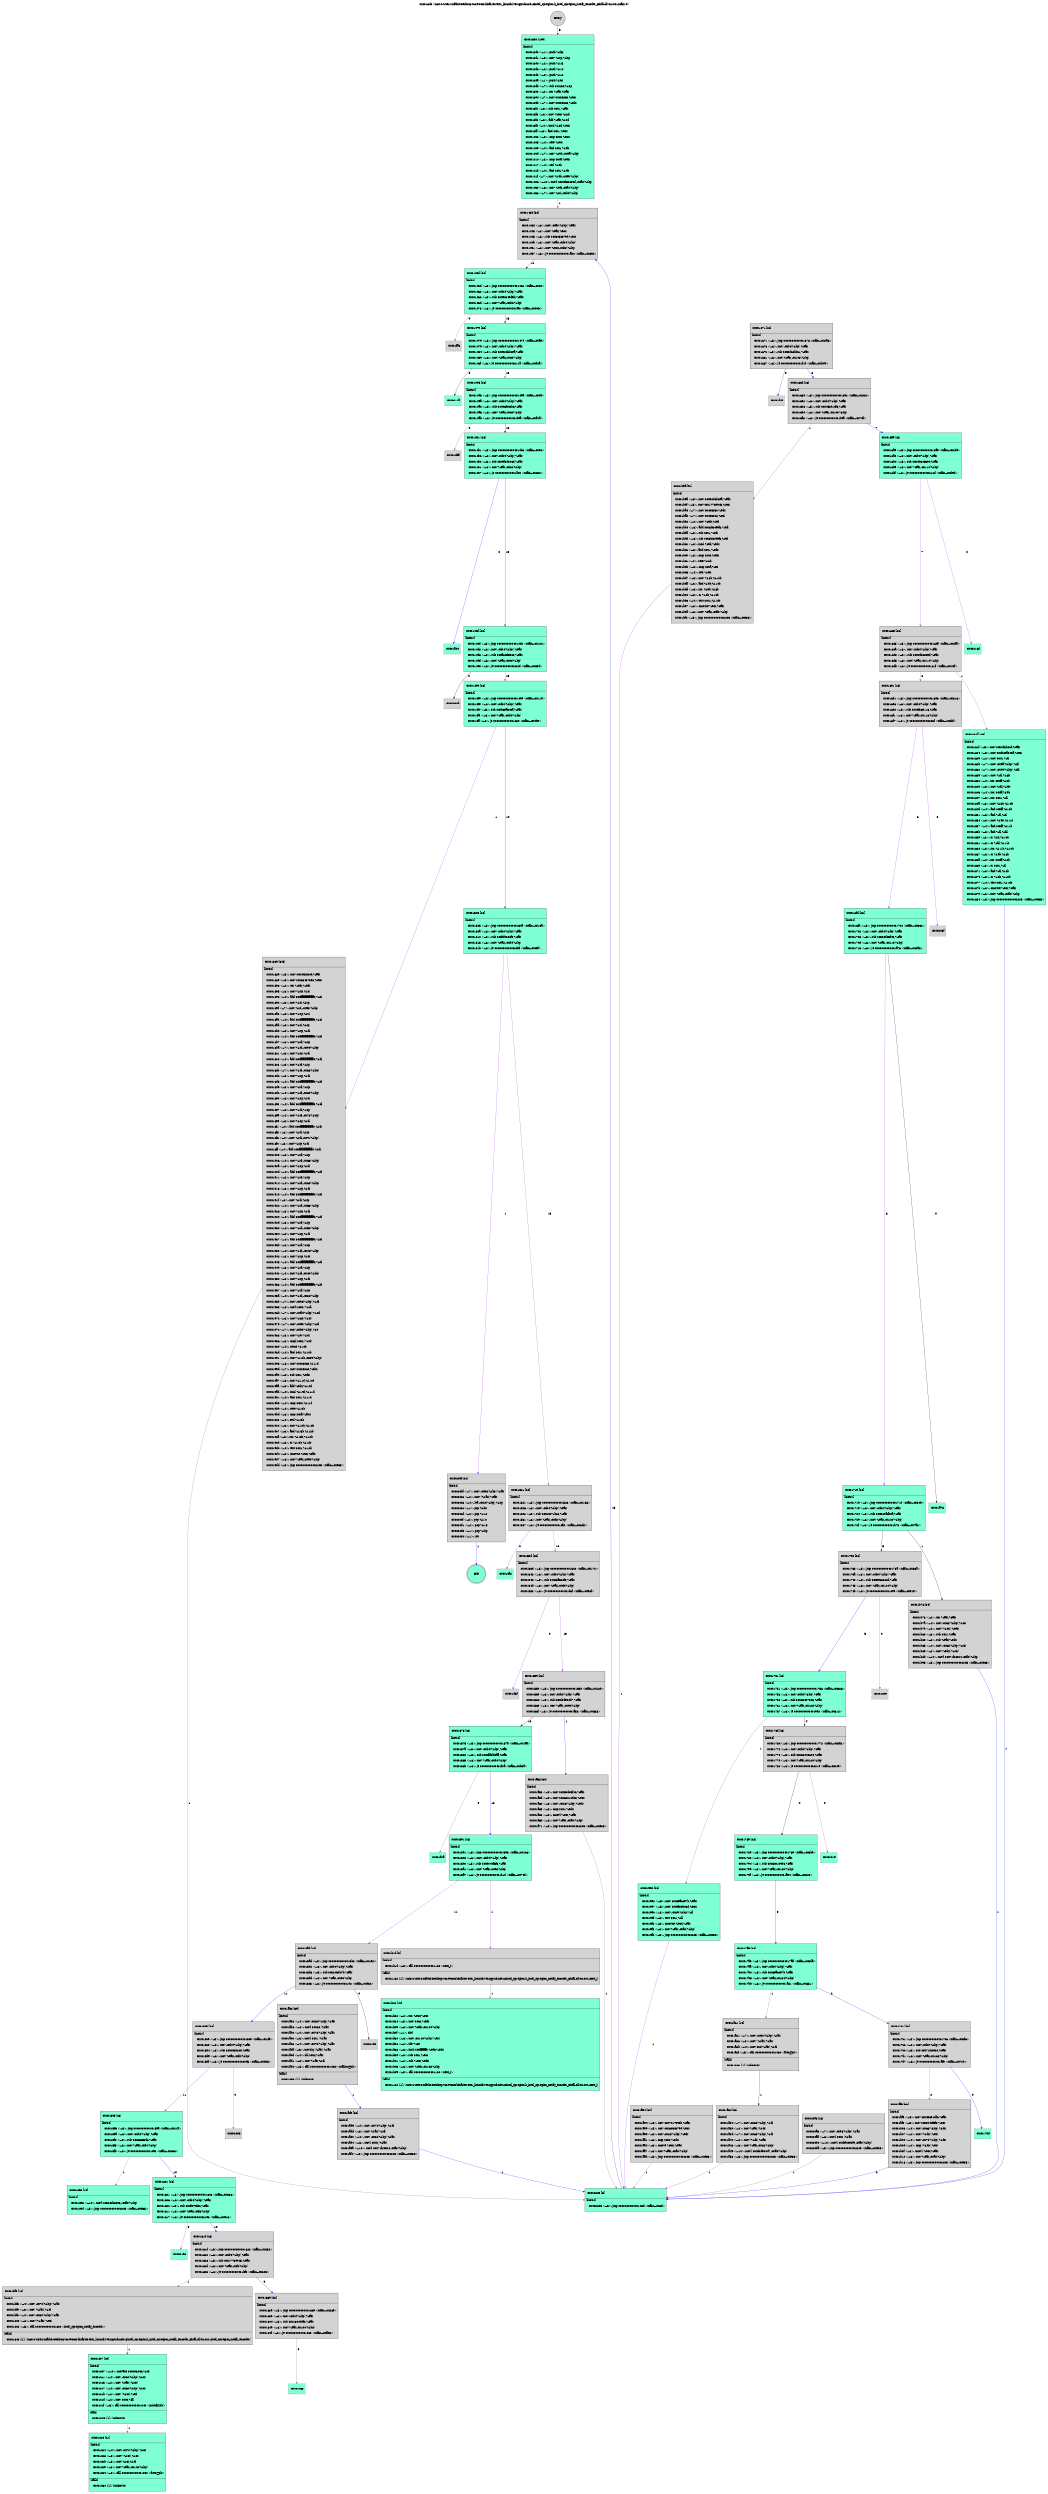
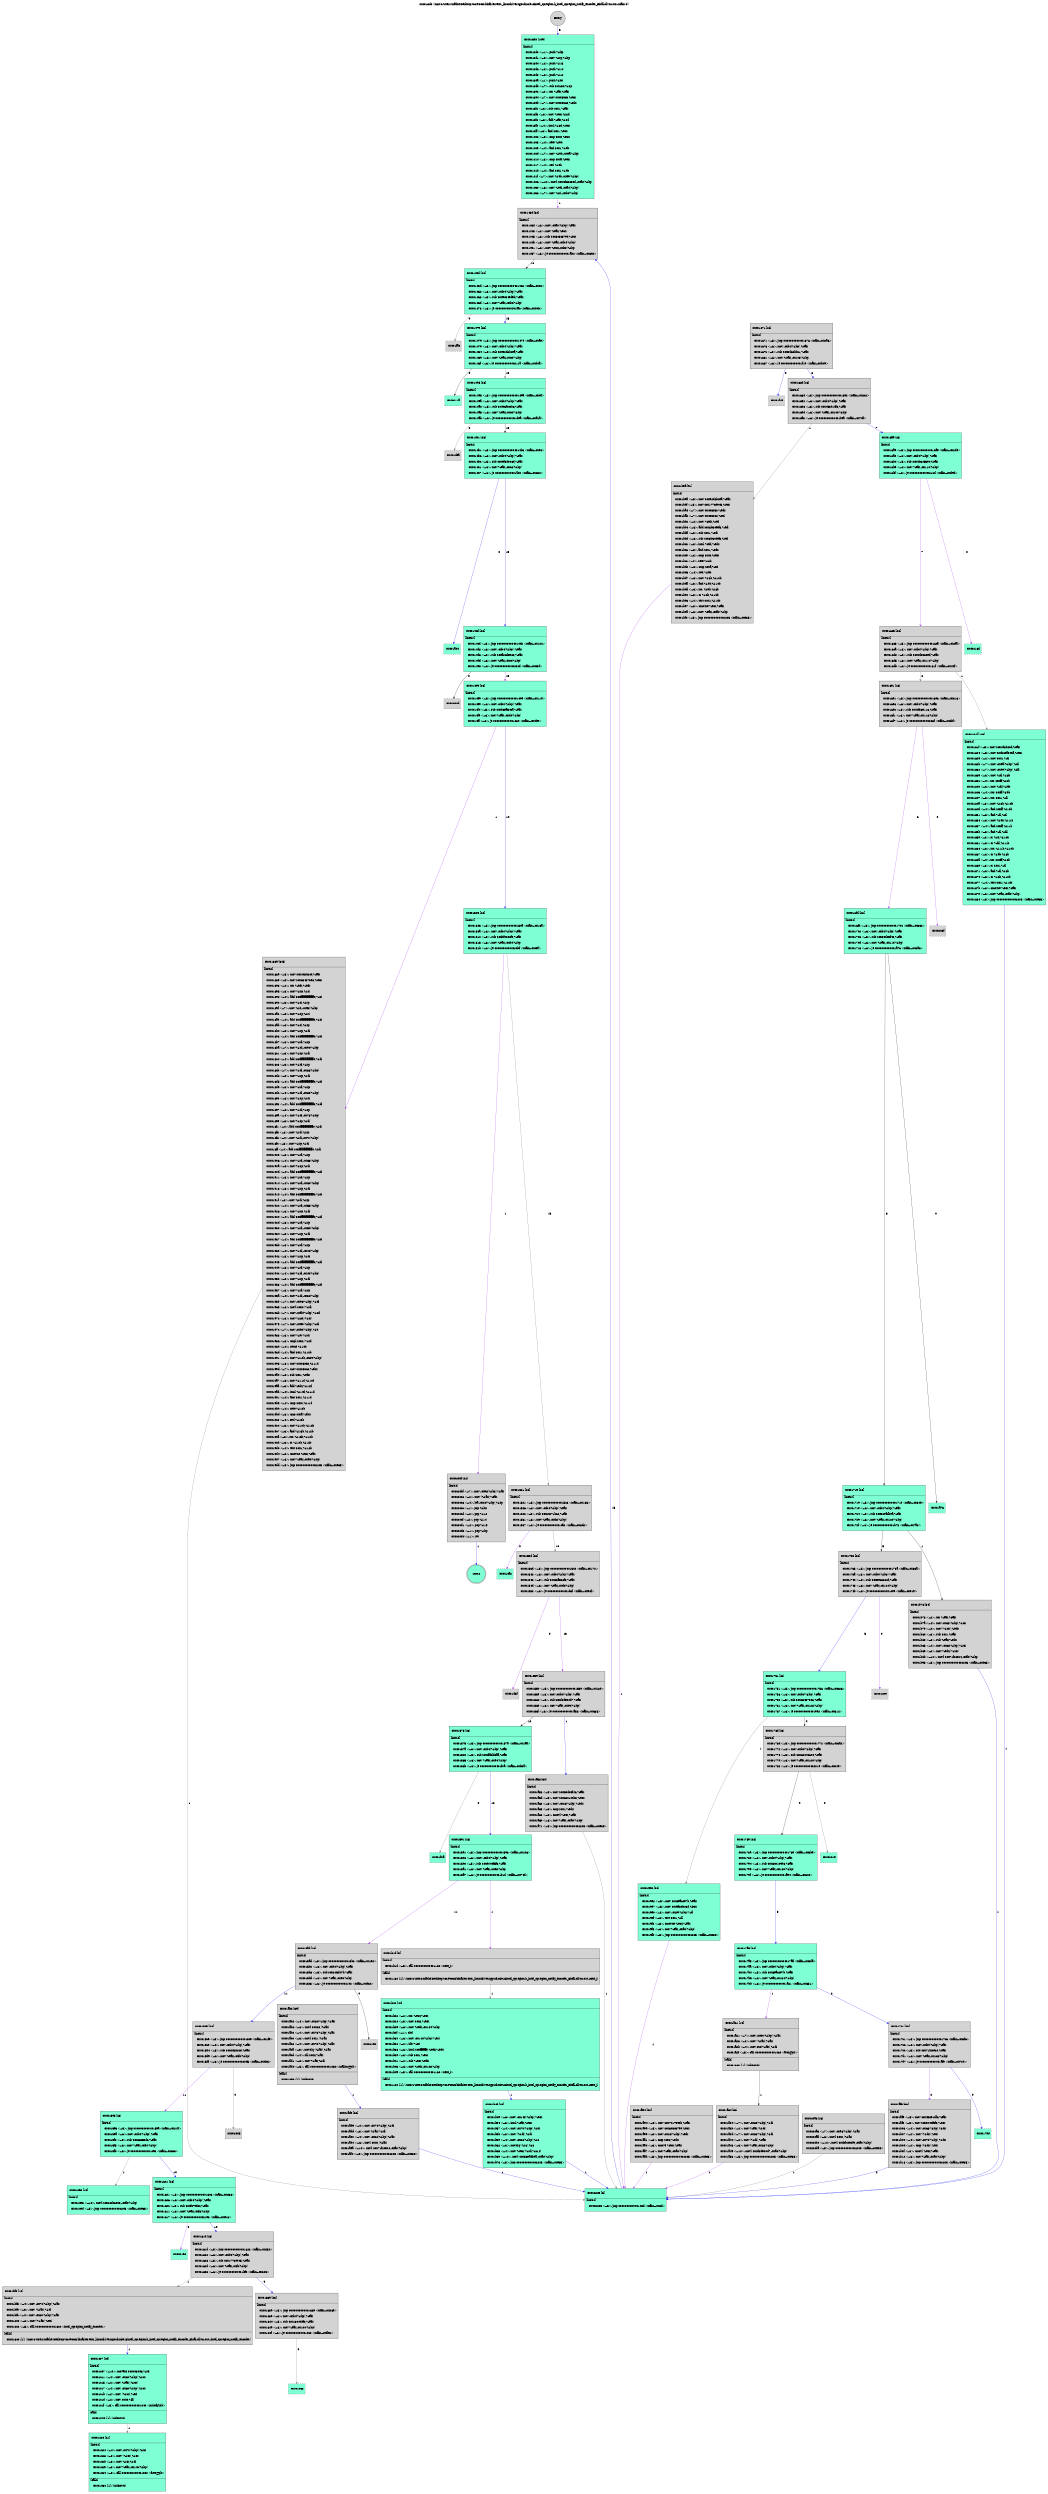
edge "0x4016fd [28]" -> "0x401719 [28]": color purple -> black
node "Exit": label "Exit" -> "Users"
node "0x401b4e [42]": added
